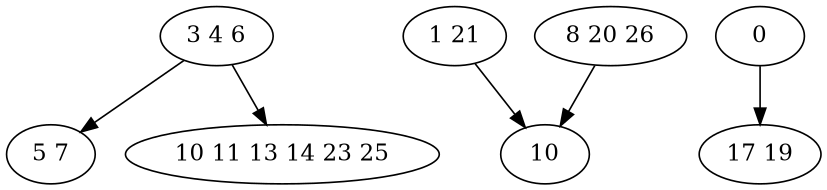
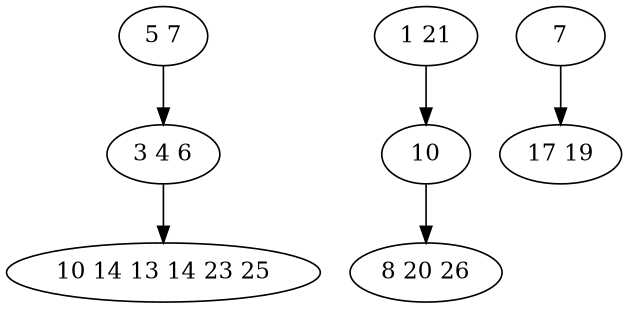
node "0": label "0" -> "7"
edge "8 20 26" -> "10": reversed
edge "3 4 6" -> "5 7": reversed
node "10 11 13 14 23 25": label "10 11 13 14 23 25" -> "10 14 13 14 23 25"
